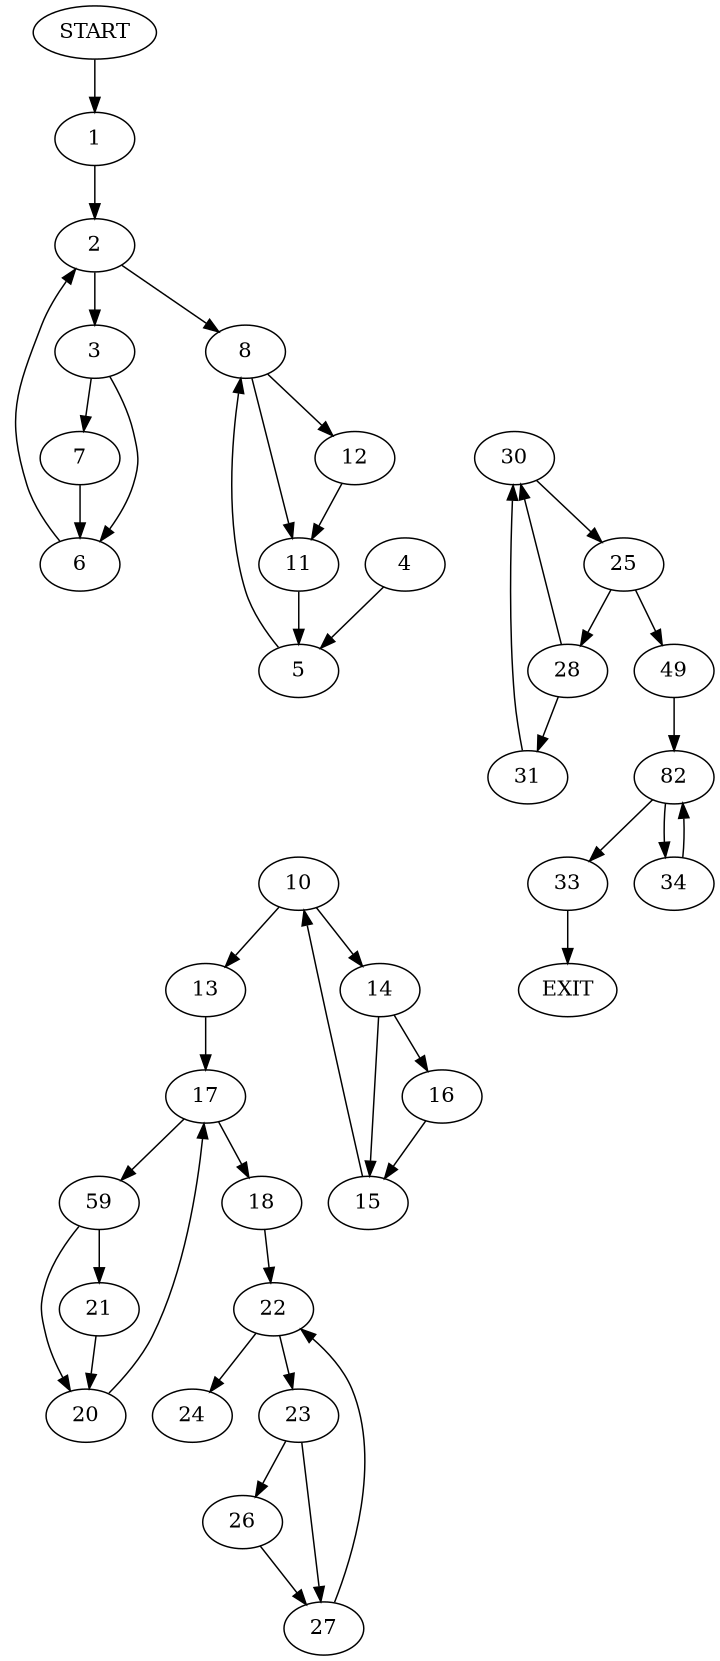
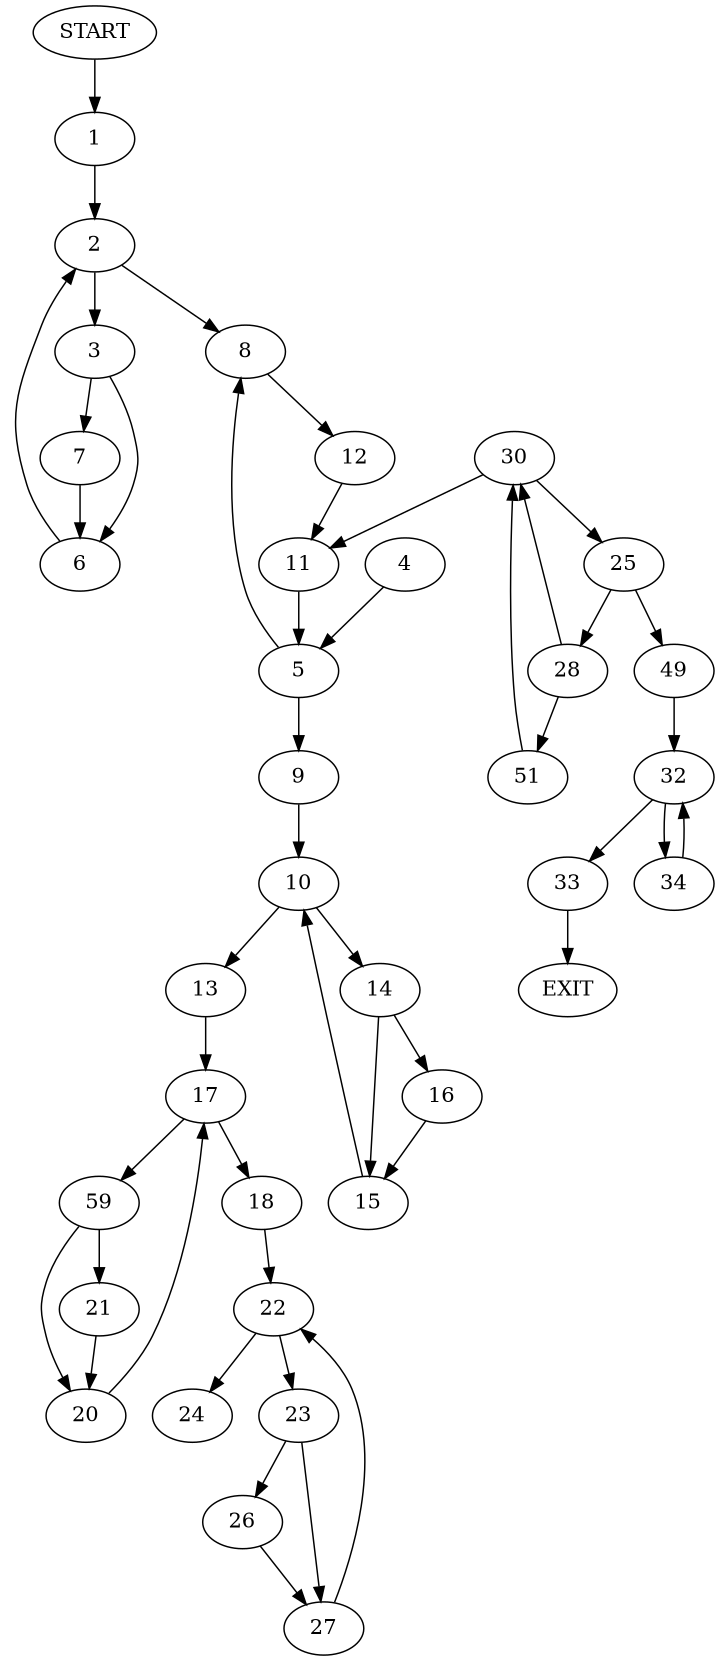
edge "8" -> "11": now "30" -> "11"
node "9": added
node "31": label "31" -> "51"
node "82": label "82" -> "32"
